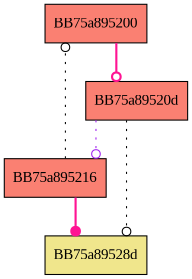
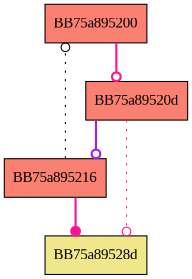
edge "BB75a89520d" -> "BB75a895216": style dotted -> bold
edge "BB75a89520d" -> "BB75a89528d": color black -> deeppink
